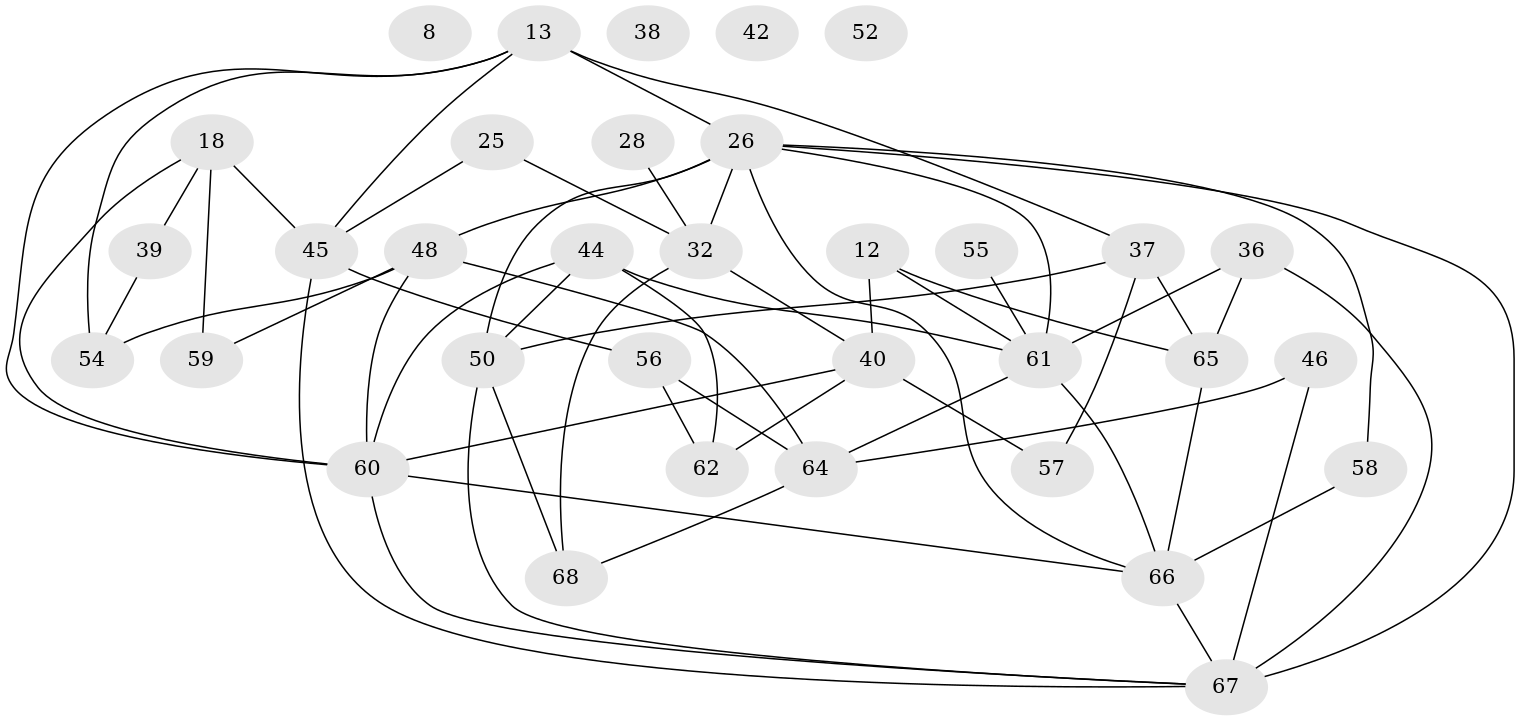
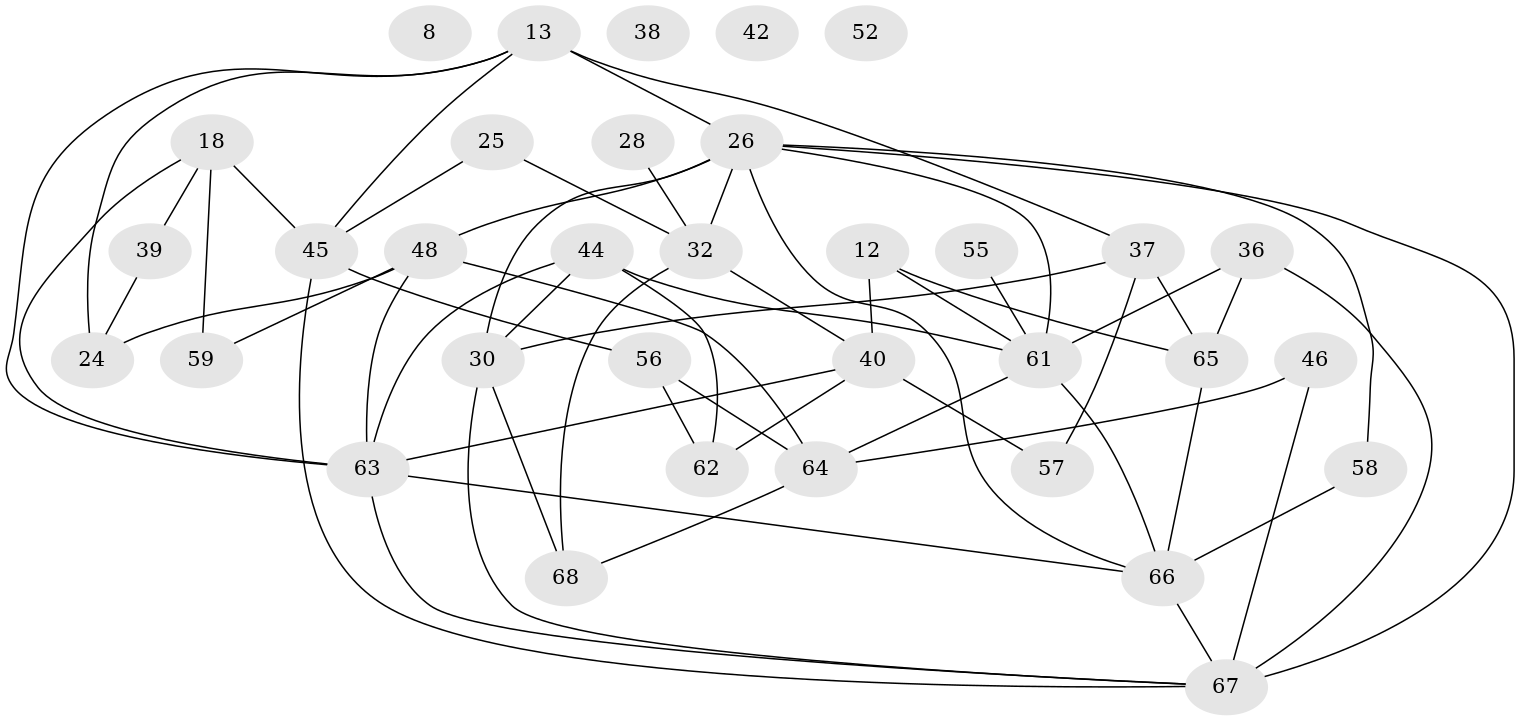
node "54": label "54" -> "24"
node "50": label "50" -> "30"
node "60": label "60" -> "63"
